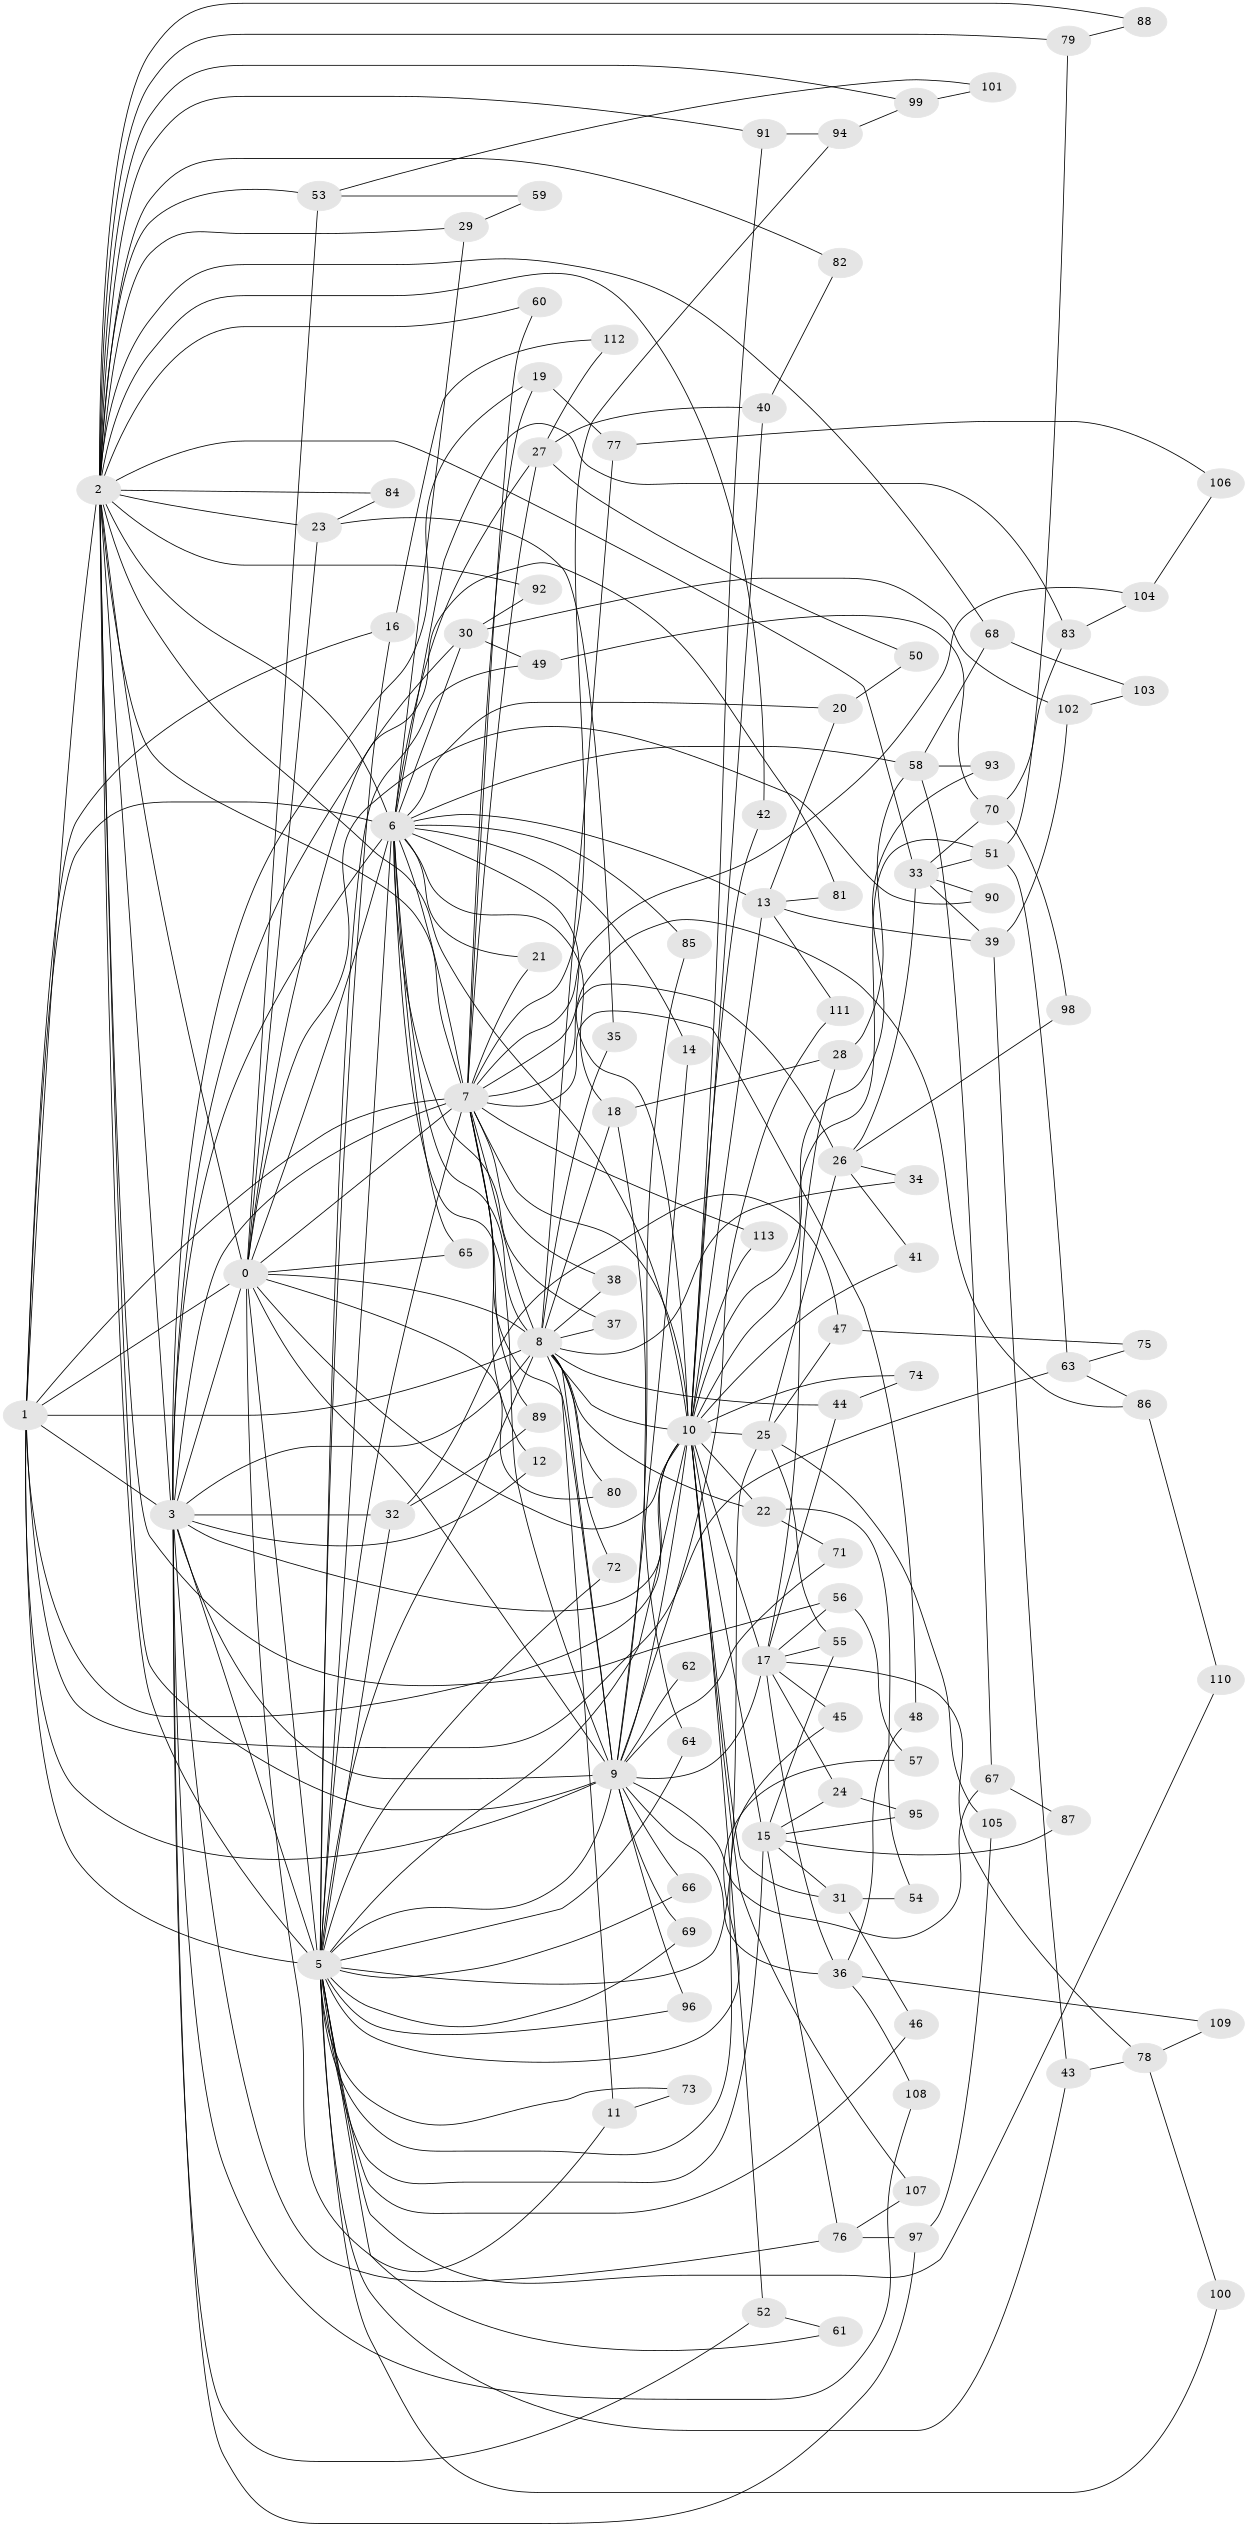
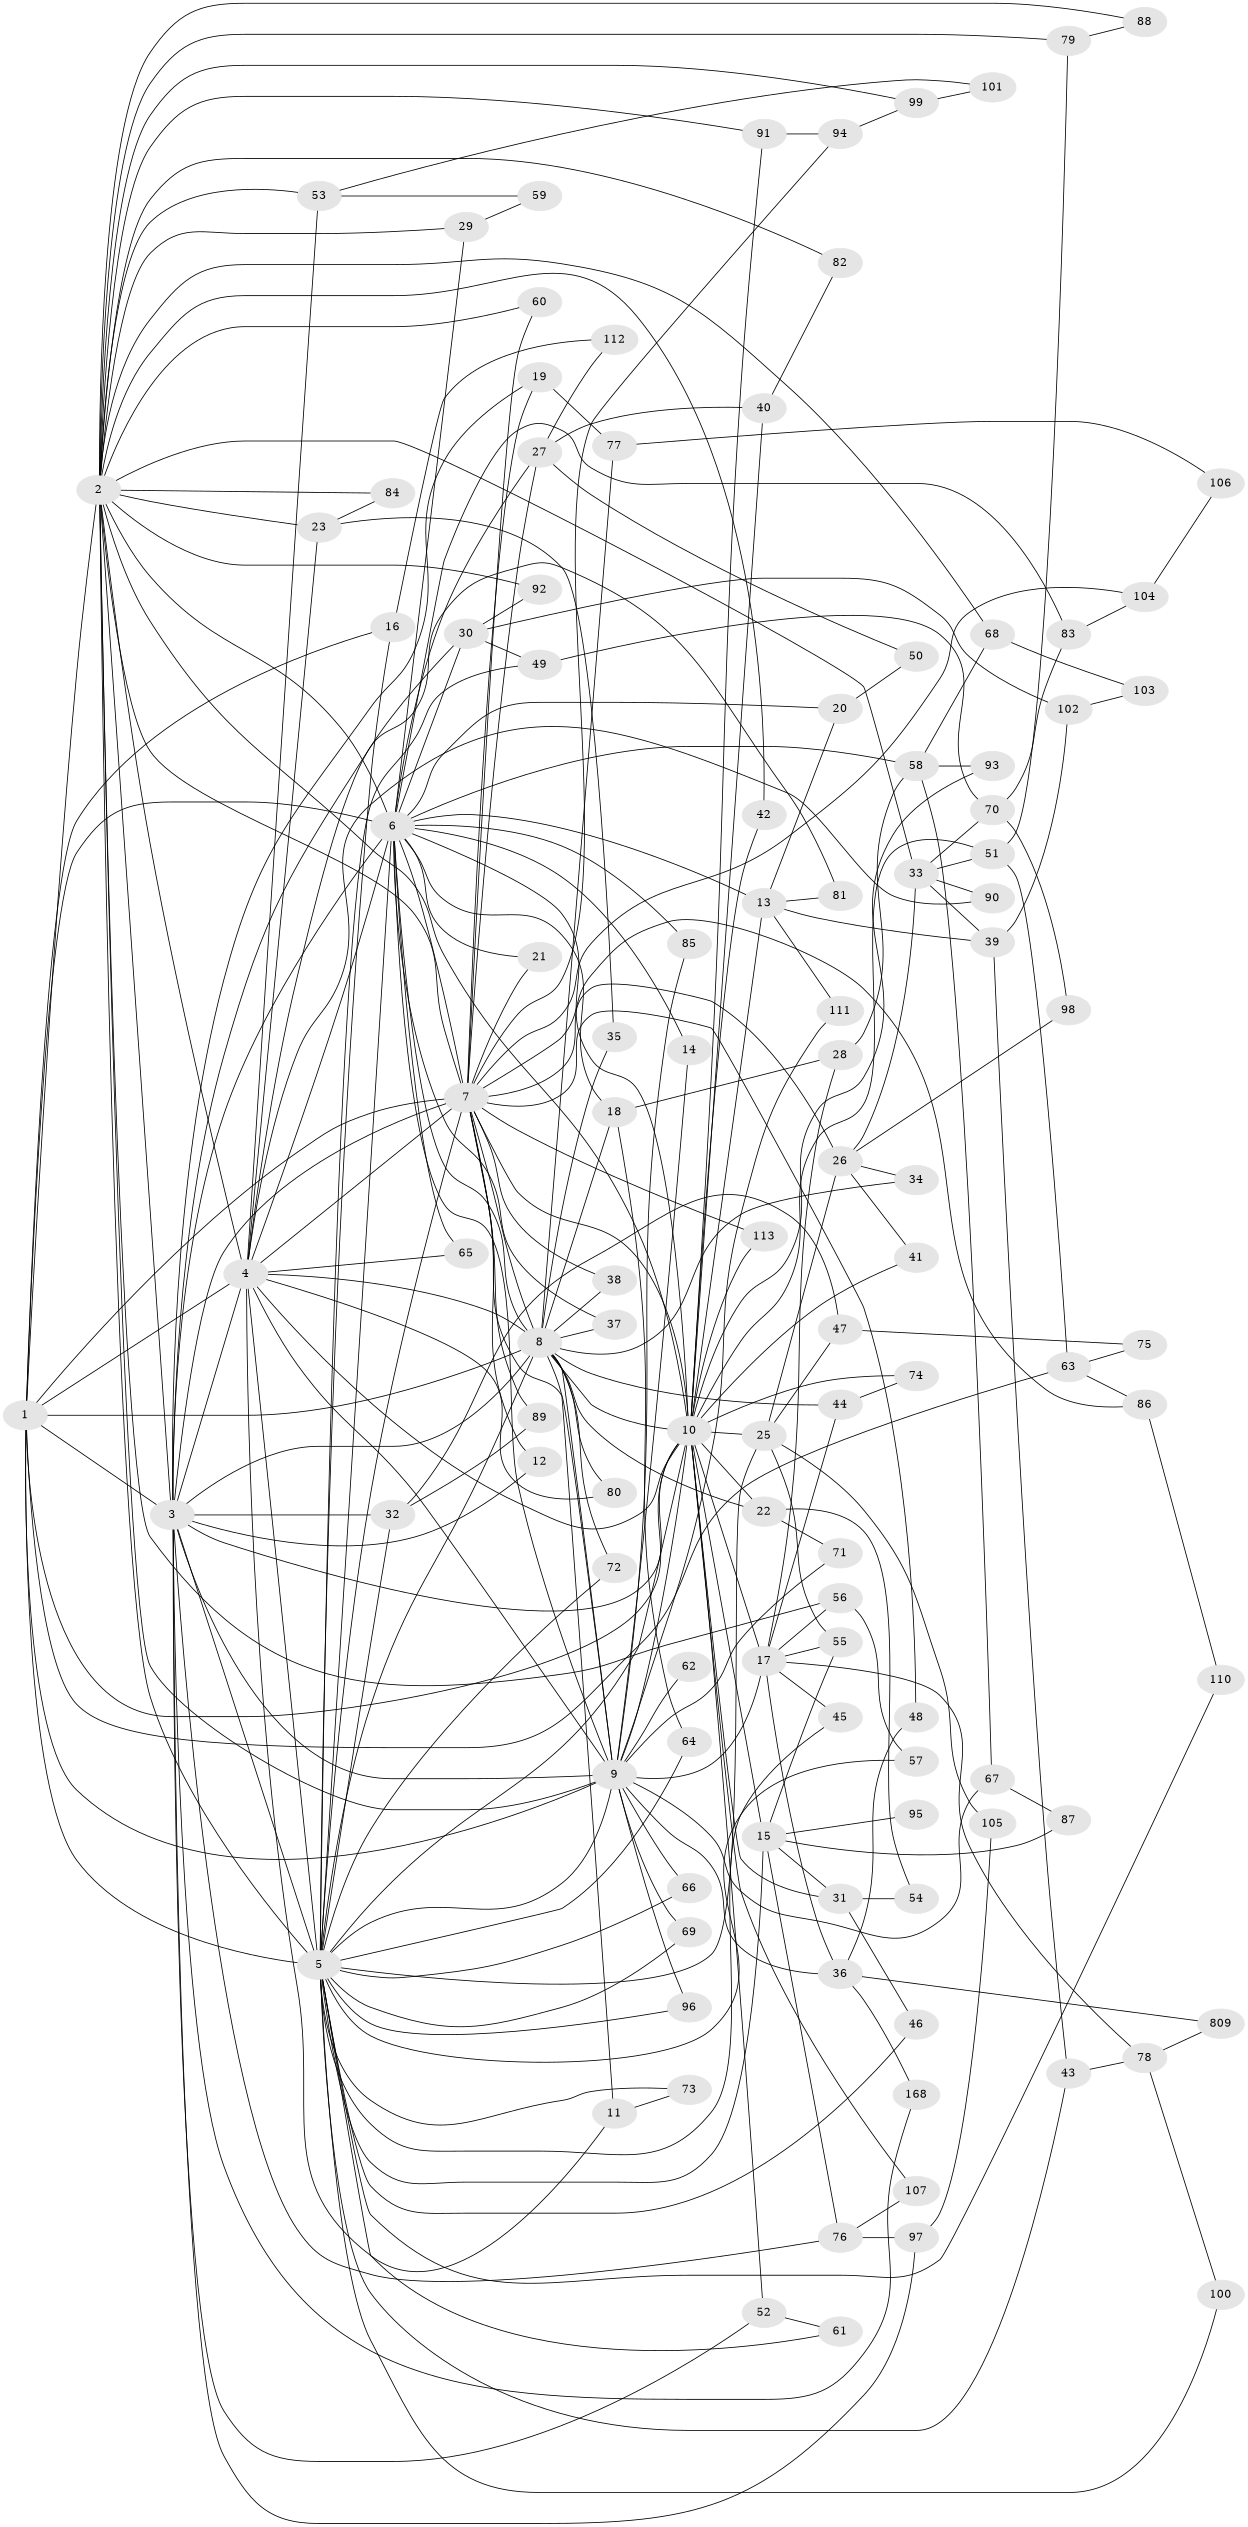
node "0": label "0" -> "4"
node "24": removed
node "109": label "109" -> "809"
node "108": label "108" -> "168"
